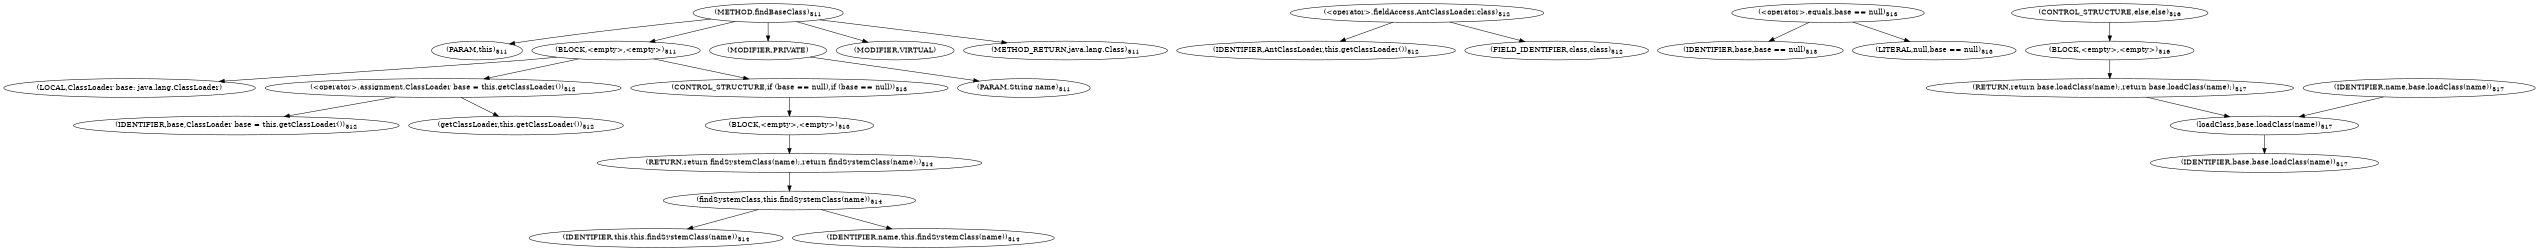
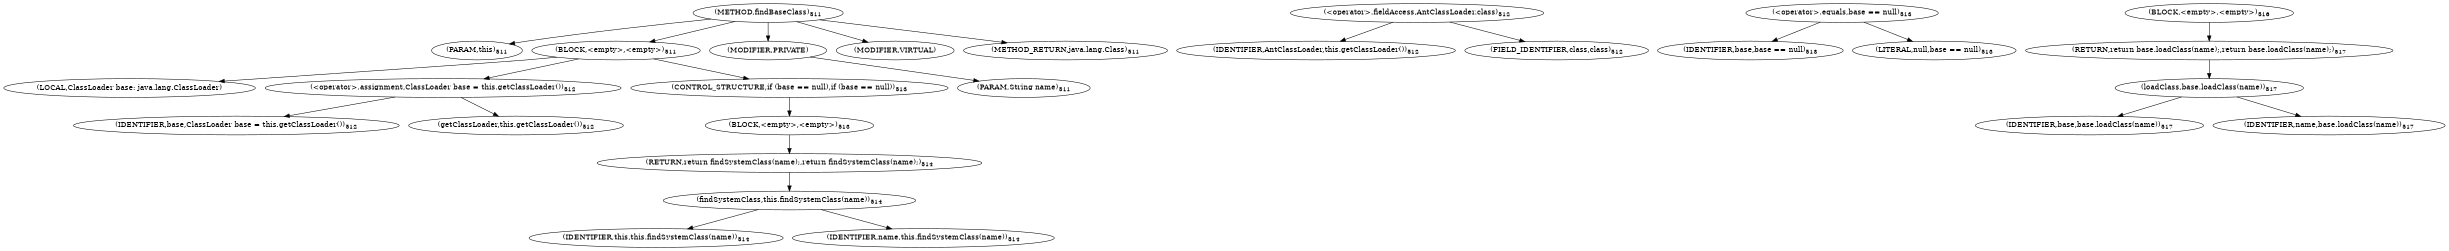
node "(CONTROL_STRUCTURE,else,else)": removed
edge "(IDENTIFIER,name,base.loadClass(name))" -> "(loadClass,base.loadClass(name))": reversed
